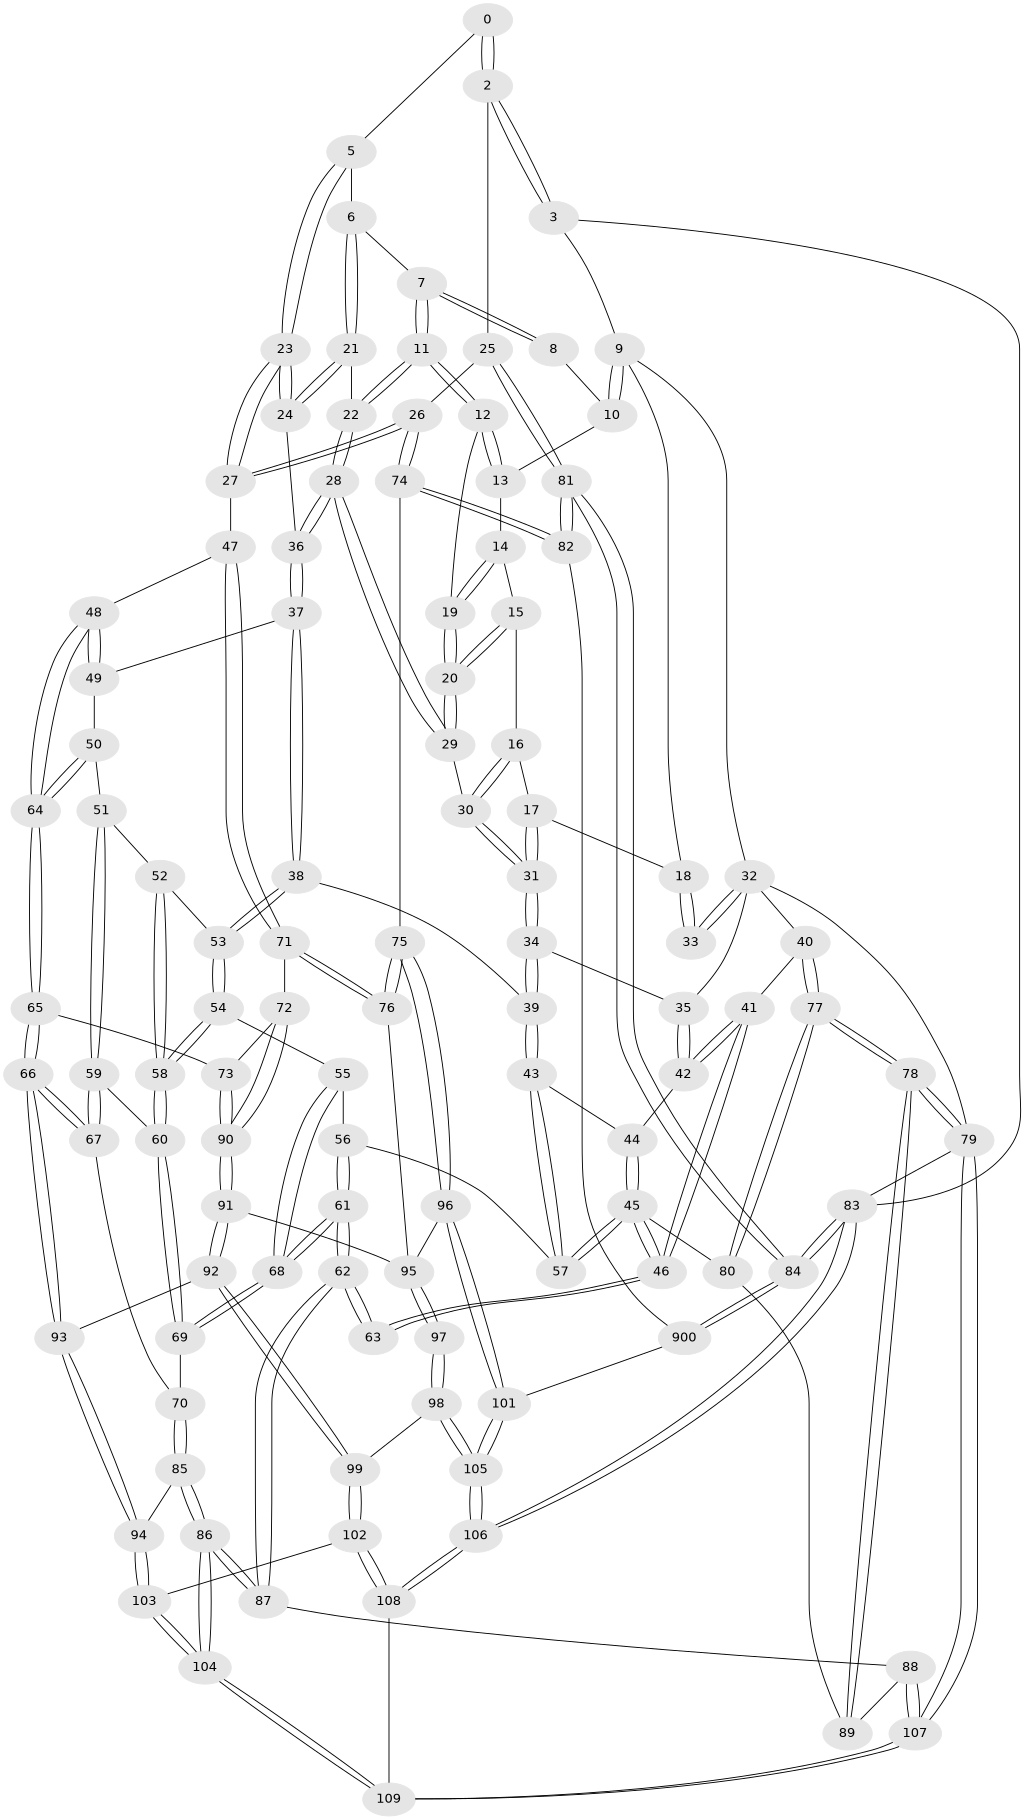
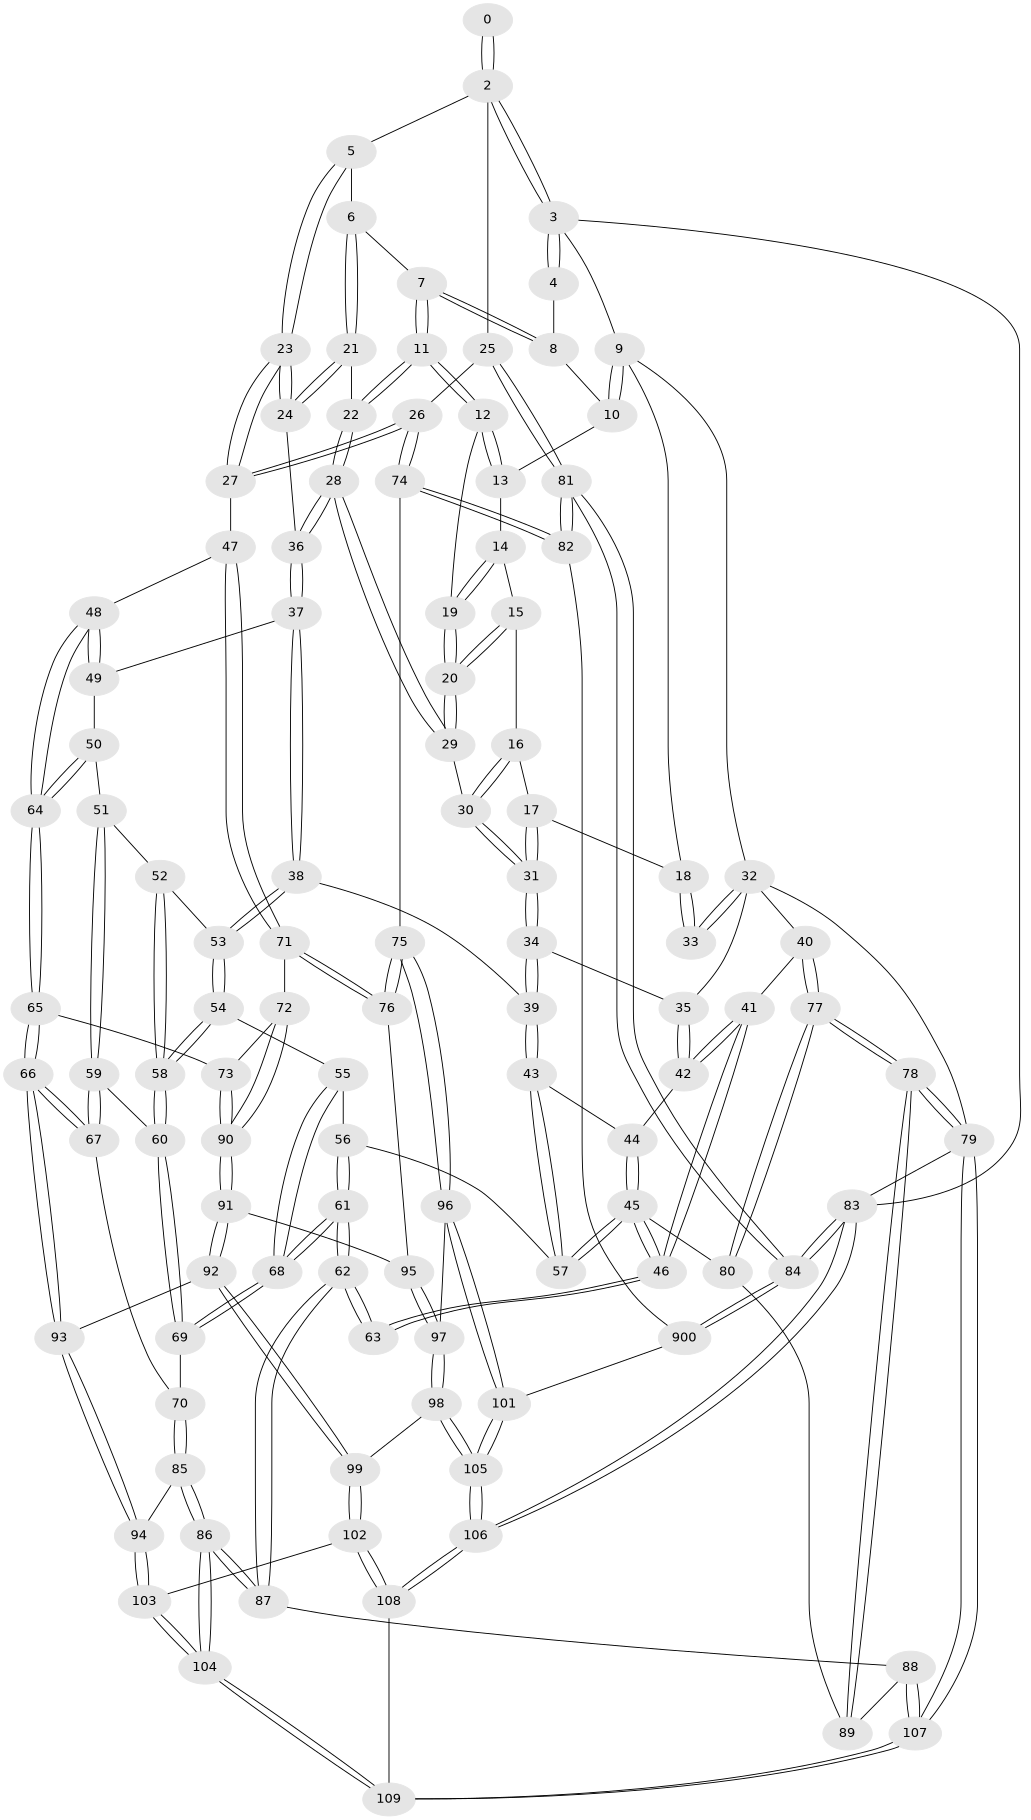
edge "0" -- "5": now "2" -- "5"
node "4": added
edge "96" -- "95": now "96" -- "97"
